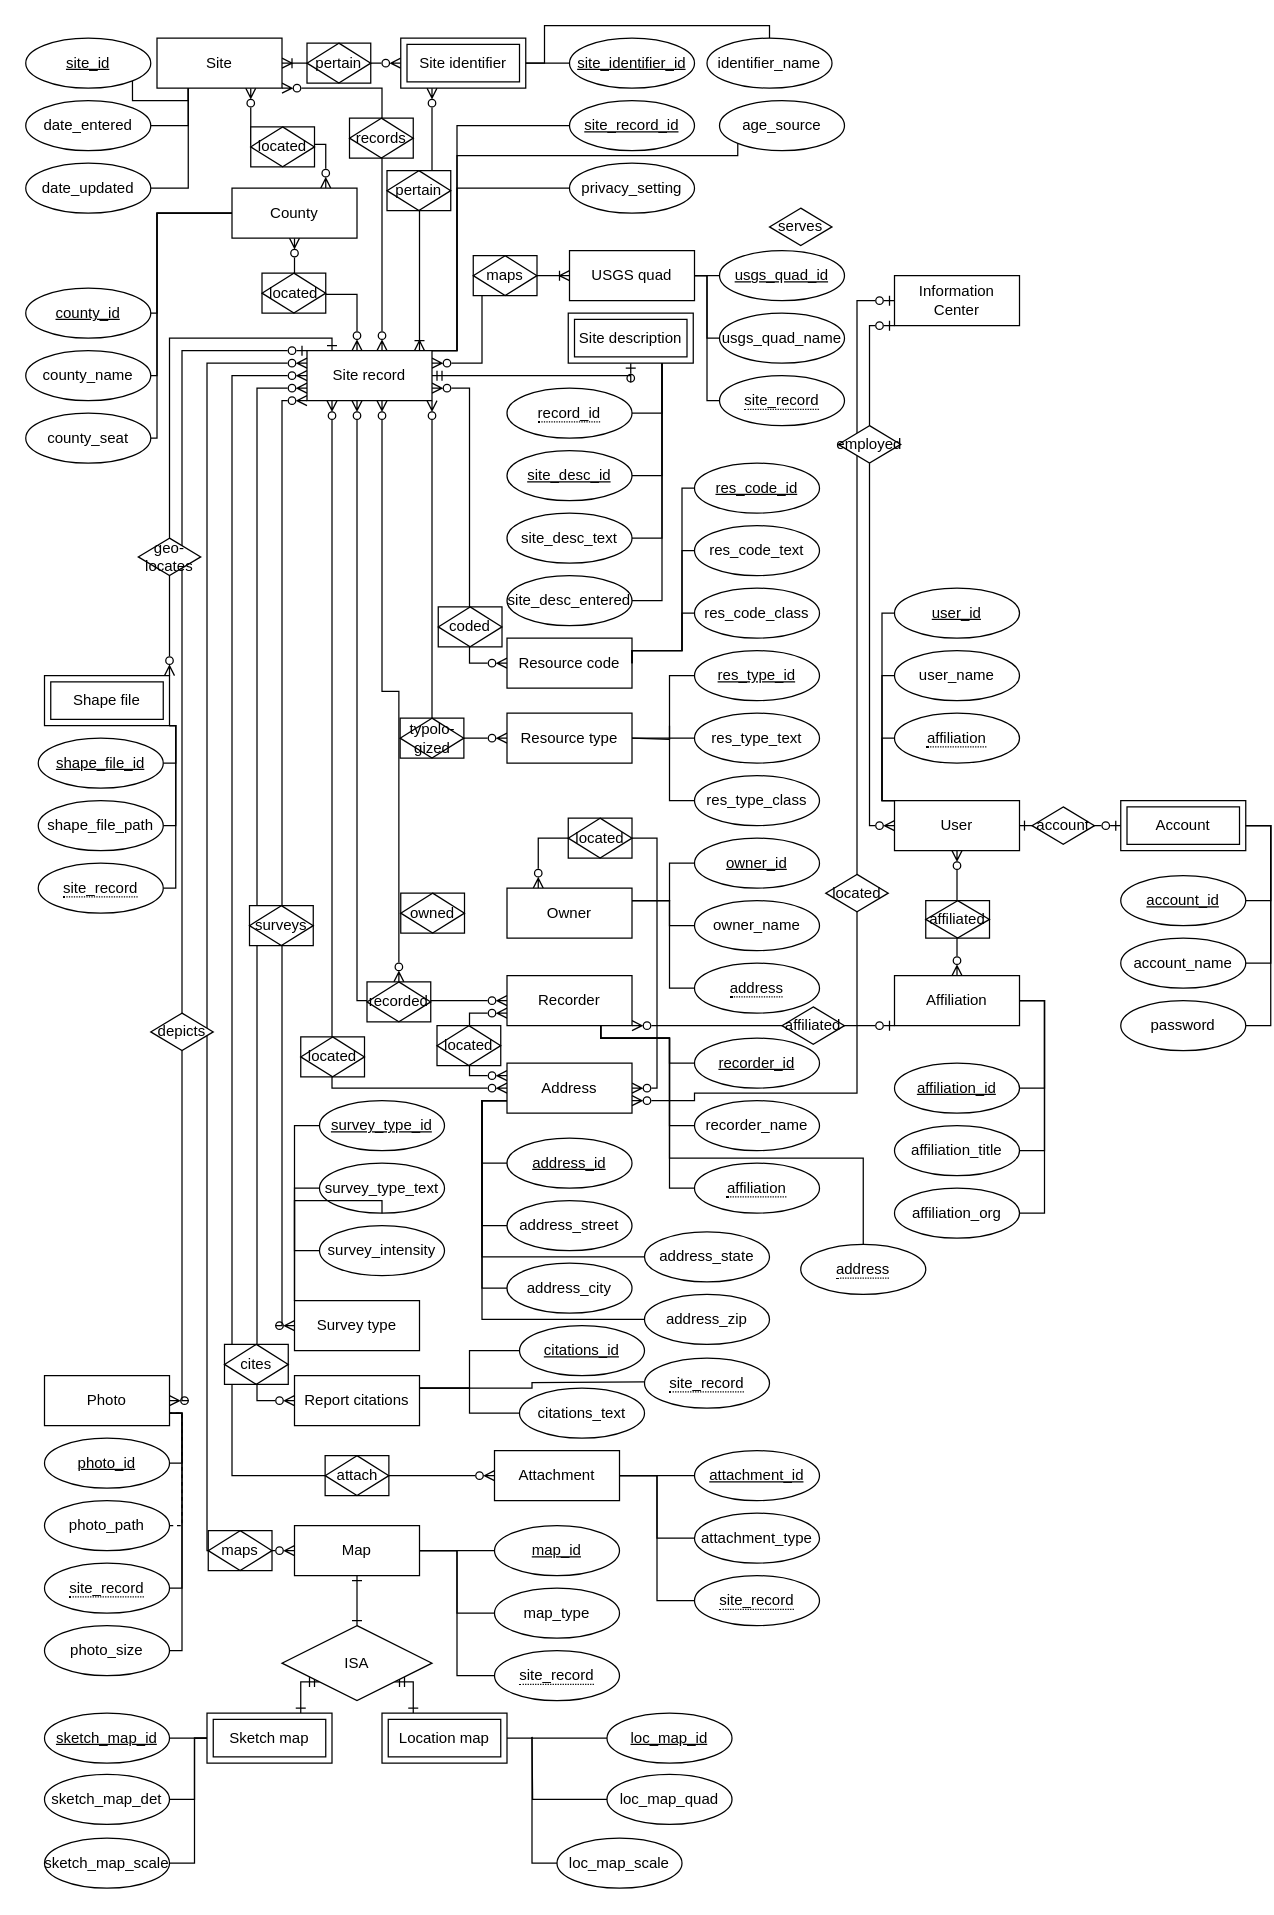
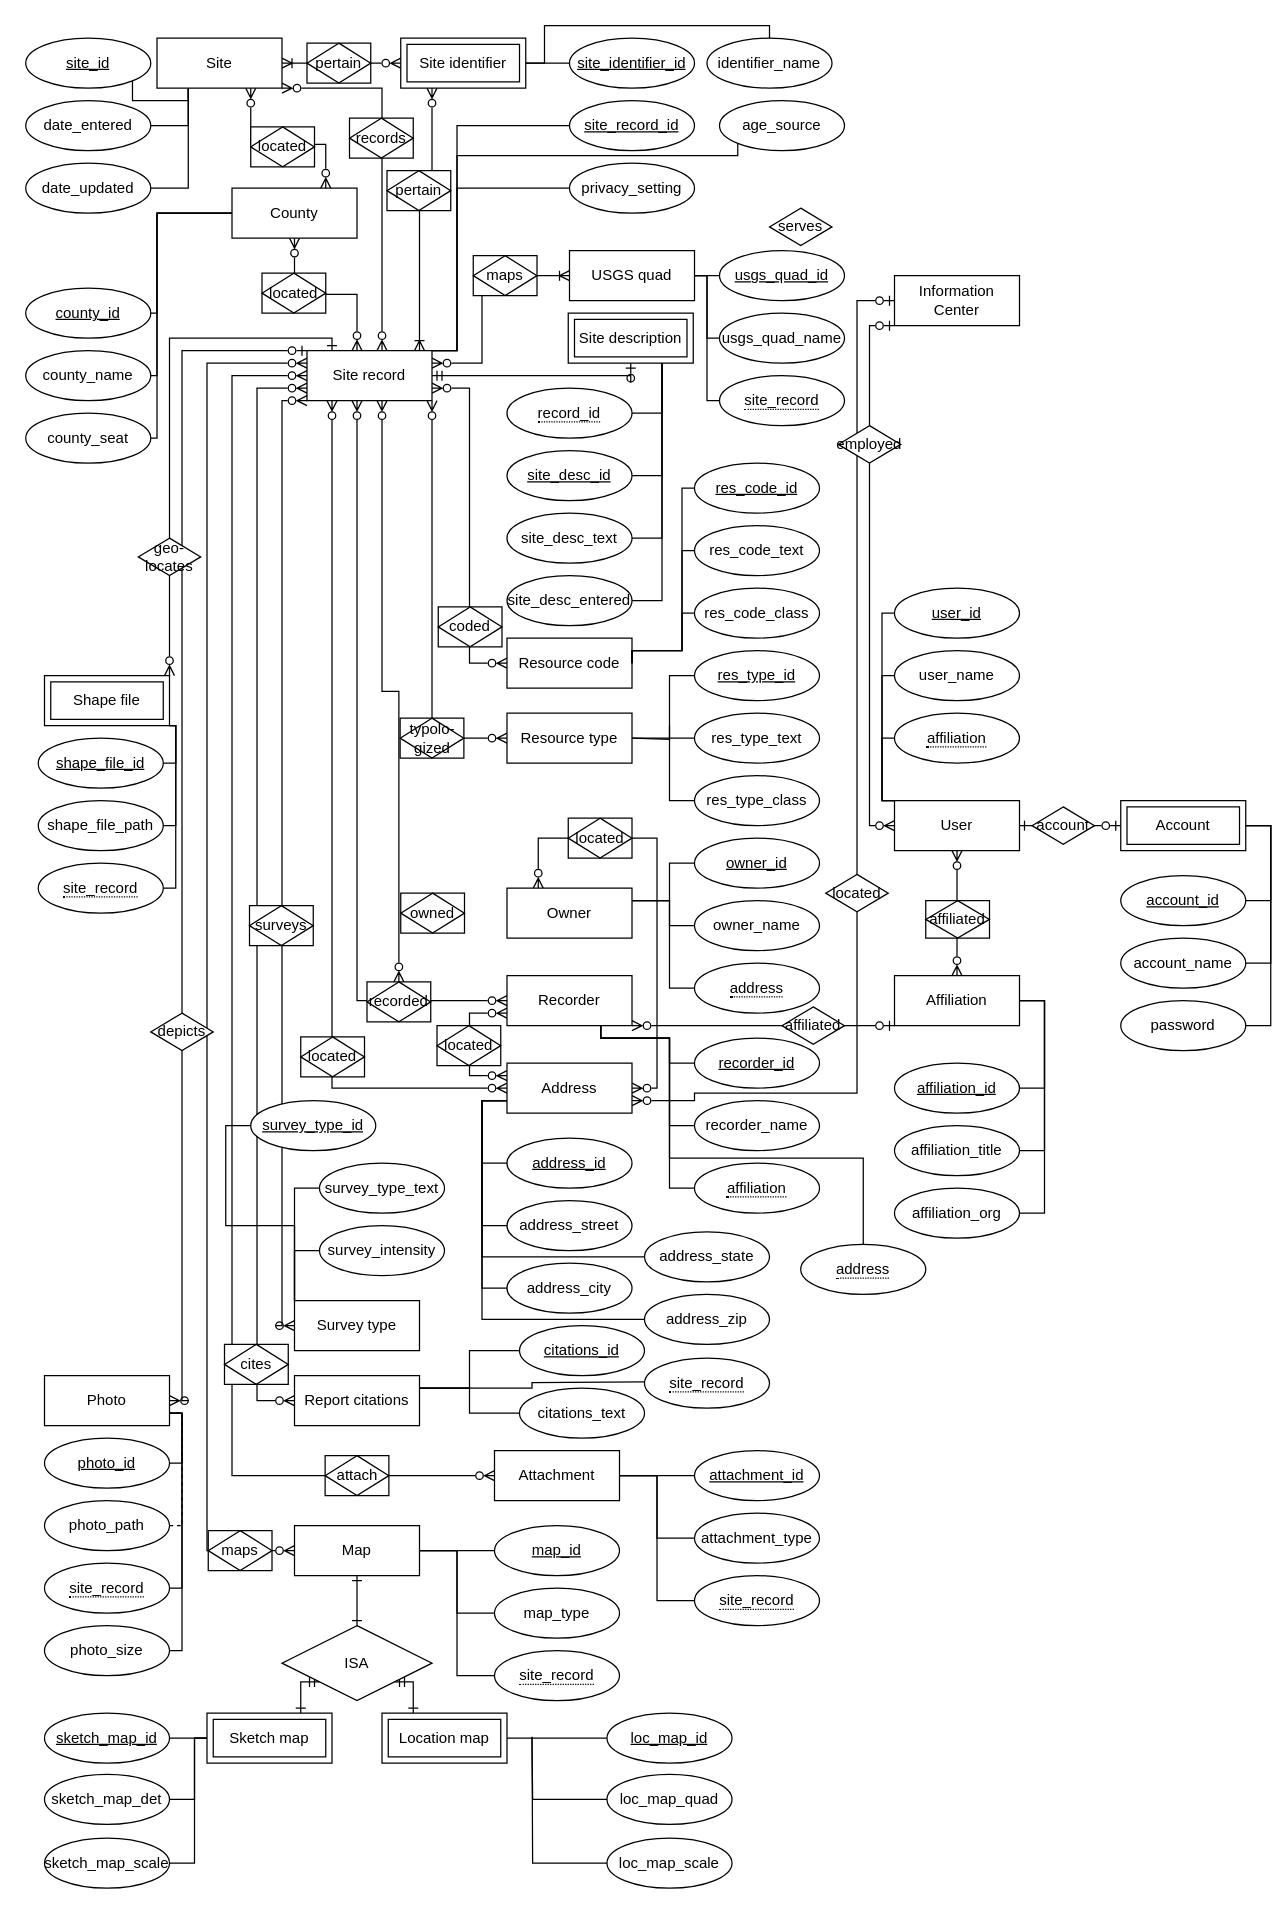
node "survey_type_id": moved (382, 1126) -> (313, 1126)
edge "survey_type_text" -- "survey_intensity": now "Survey type" -- "survey_intensity"
node "loc_map_scale": moved (619, 1863) -> (669, 1863)
